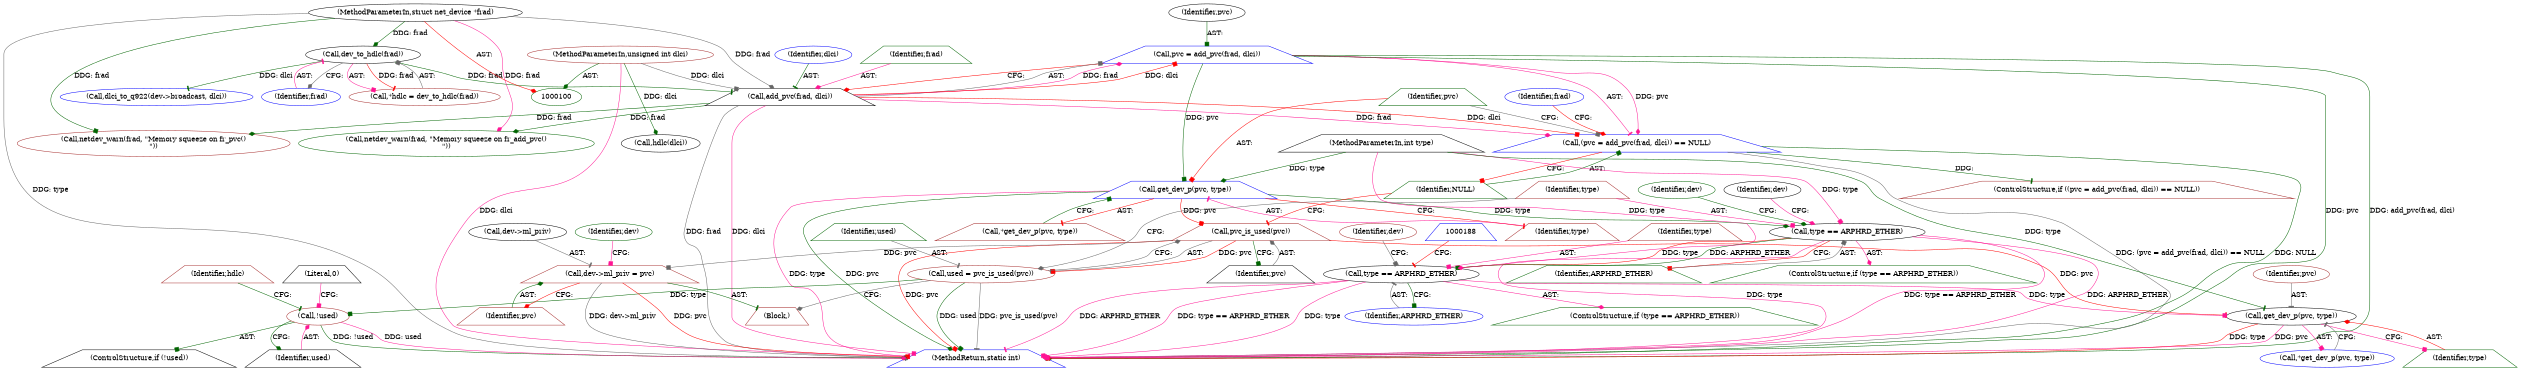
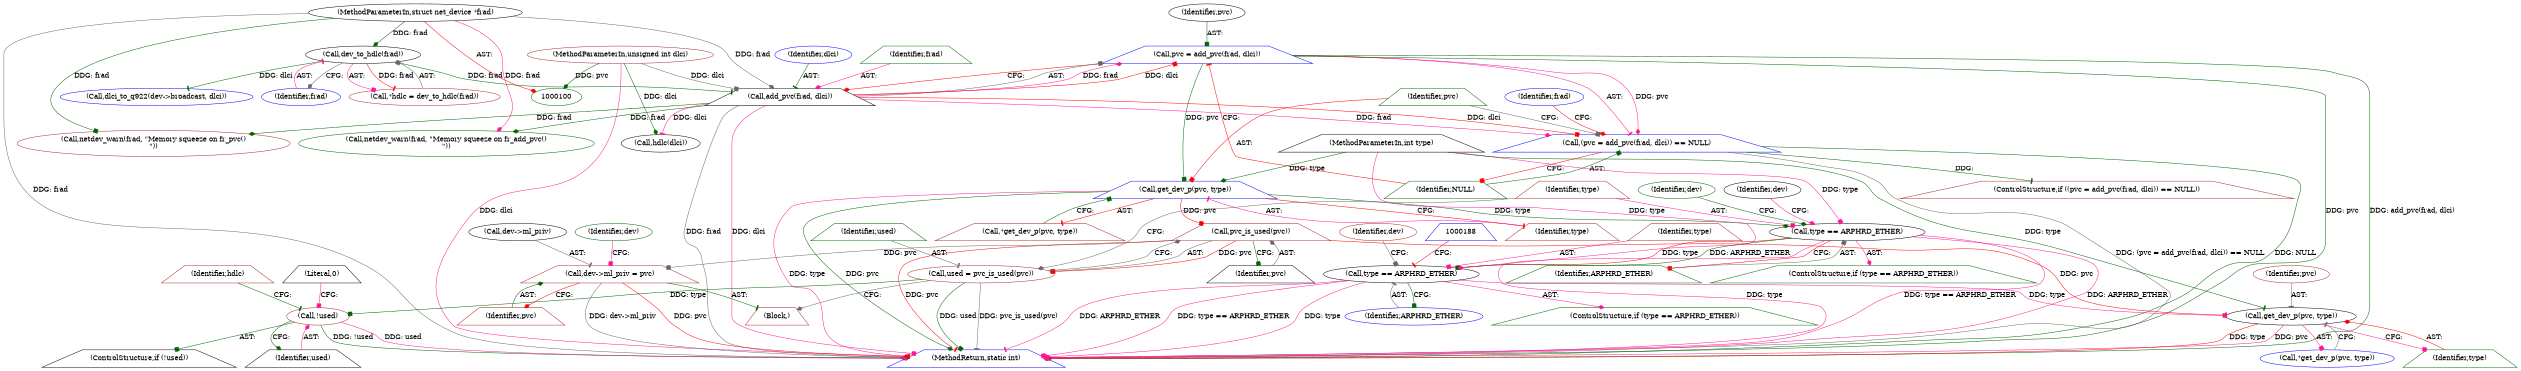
edge "(MethodParameterIn,unsigned int dlci)" -> "1000100": label "AST: " -> "DDG: pvc"
edge "(Call,add_pvc(frad, dlci))" -> "(Call,hdlc(dlci))": added, label "DDG: dlci"
edge "(MethodParameterIn,struct net_device *frad)" -> "(MethodReturn,static int)": label "DDG: type" -> "DDG: frad"
edge "(Identifier,NULL)" -> "(Call,pvc_is_used(pvc))": now "(Identifier,NULL)" -> "(Call,pvc = add_pvc(frad, dlci))"
edge "(Call,pvc_is_used(pvc))" -> "(MethodReturn,static int)": arrowhead box -> tee
